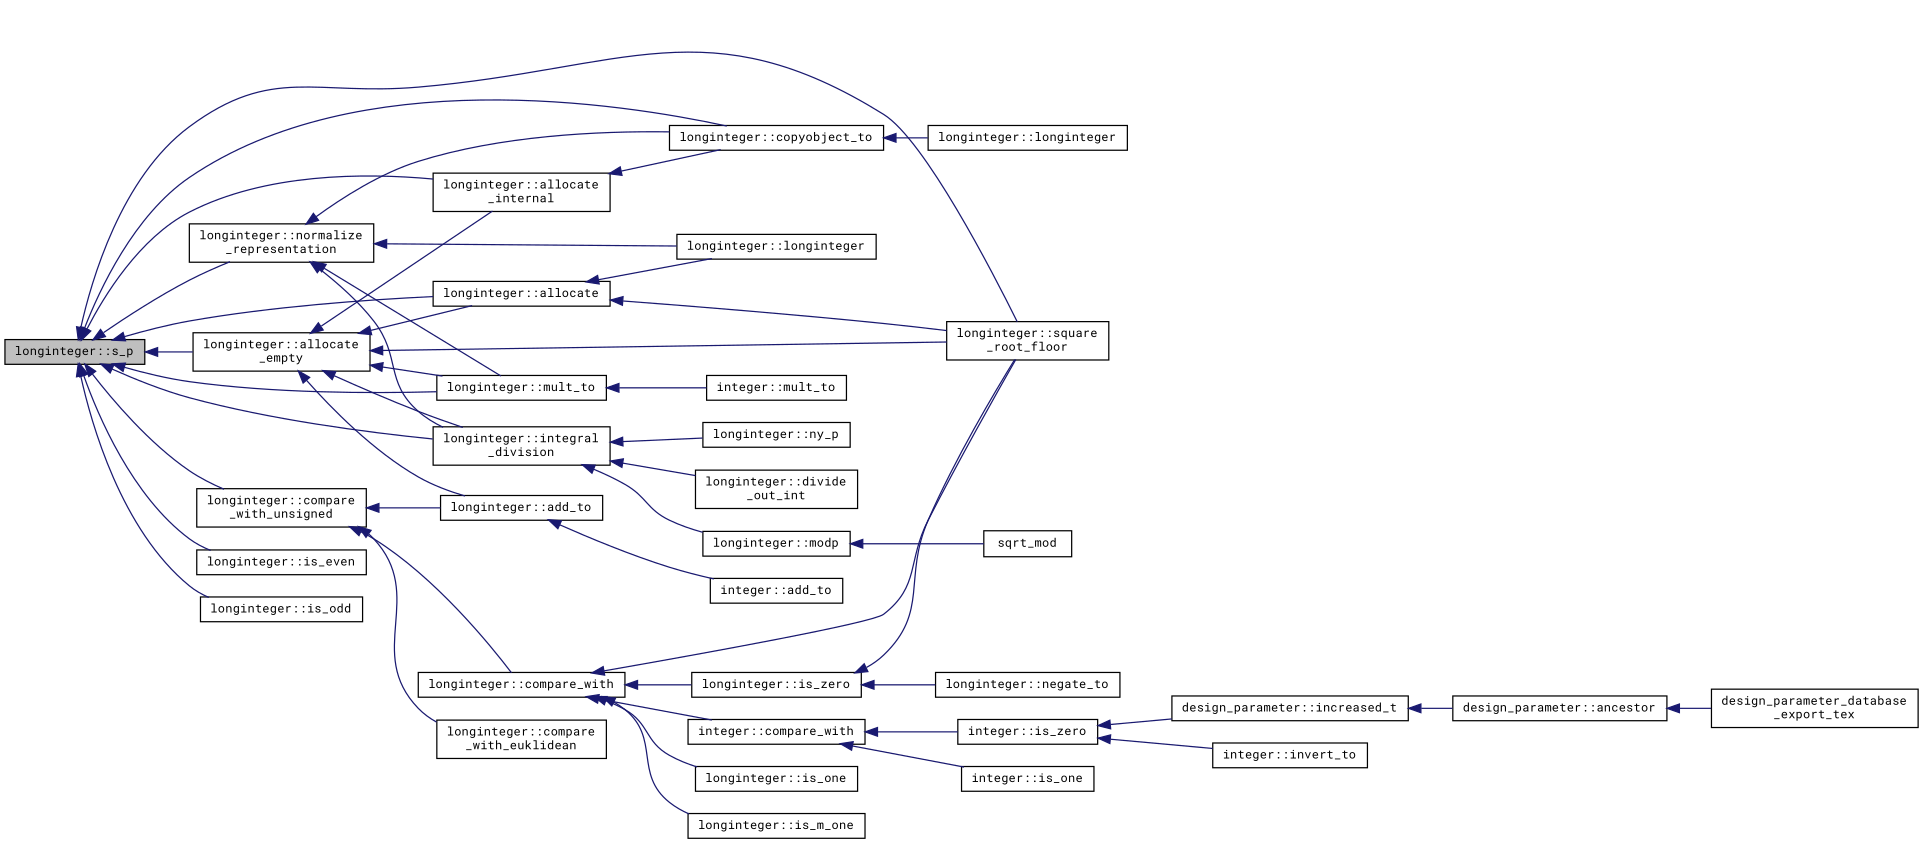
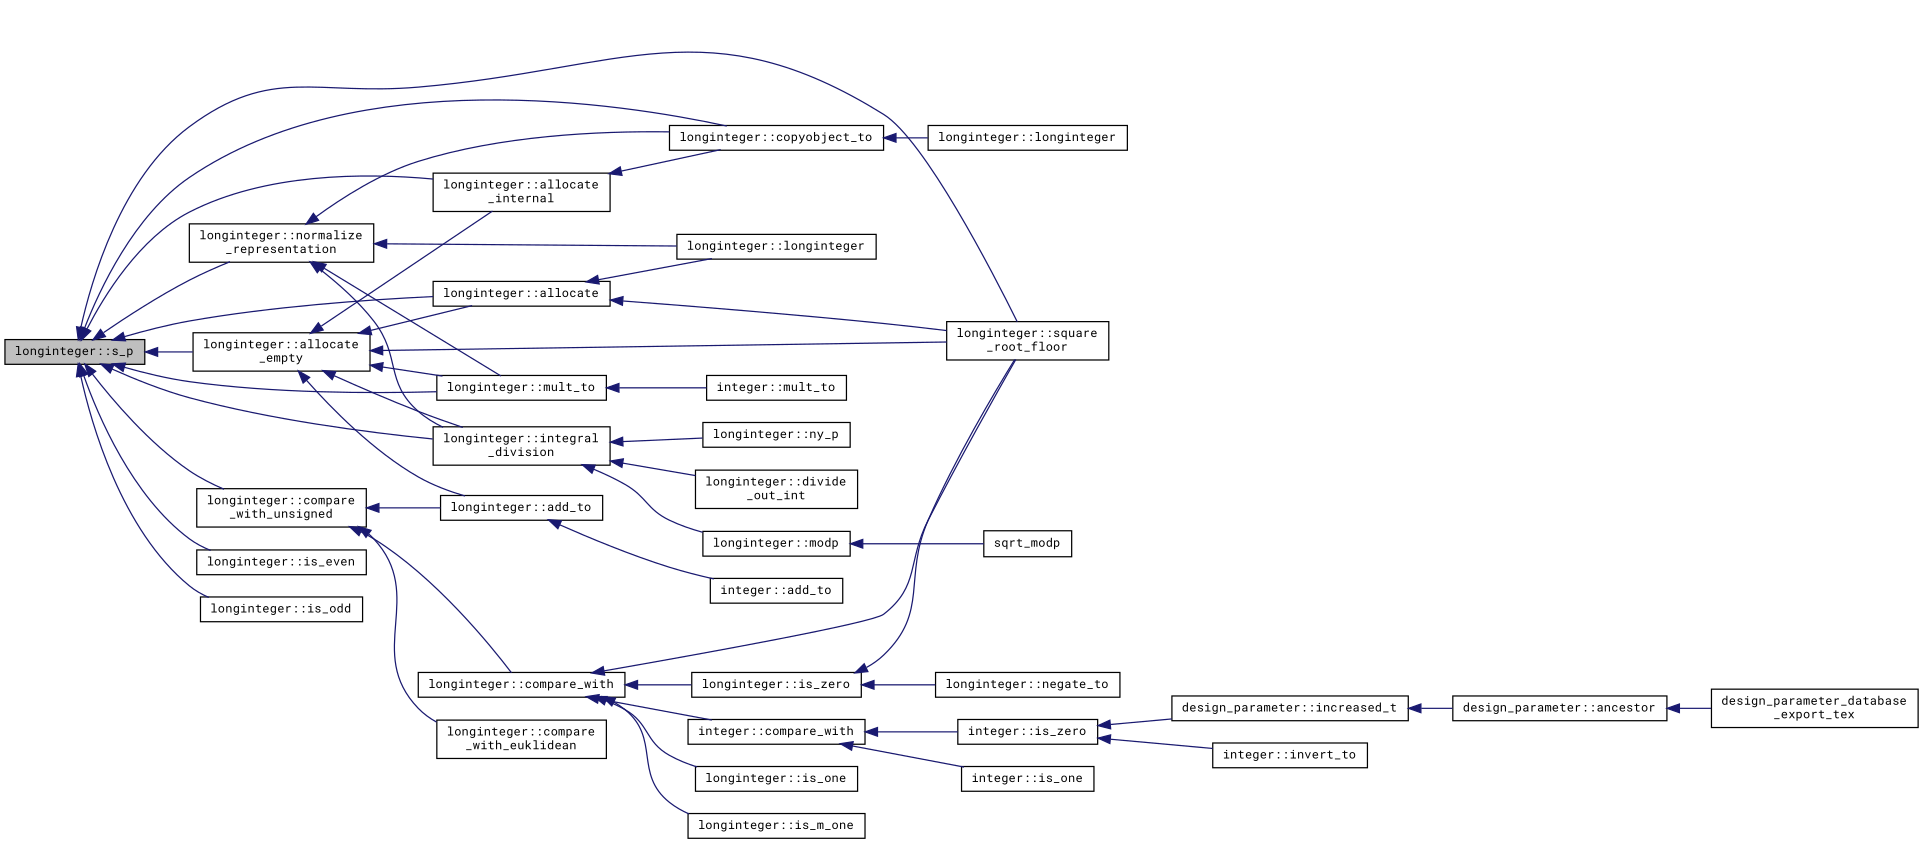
node "sqrt_mod": label "sqrt_mod" -> "sqrt_modp"
